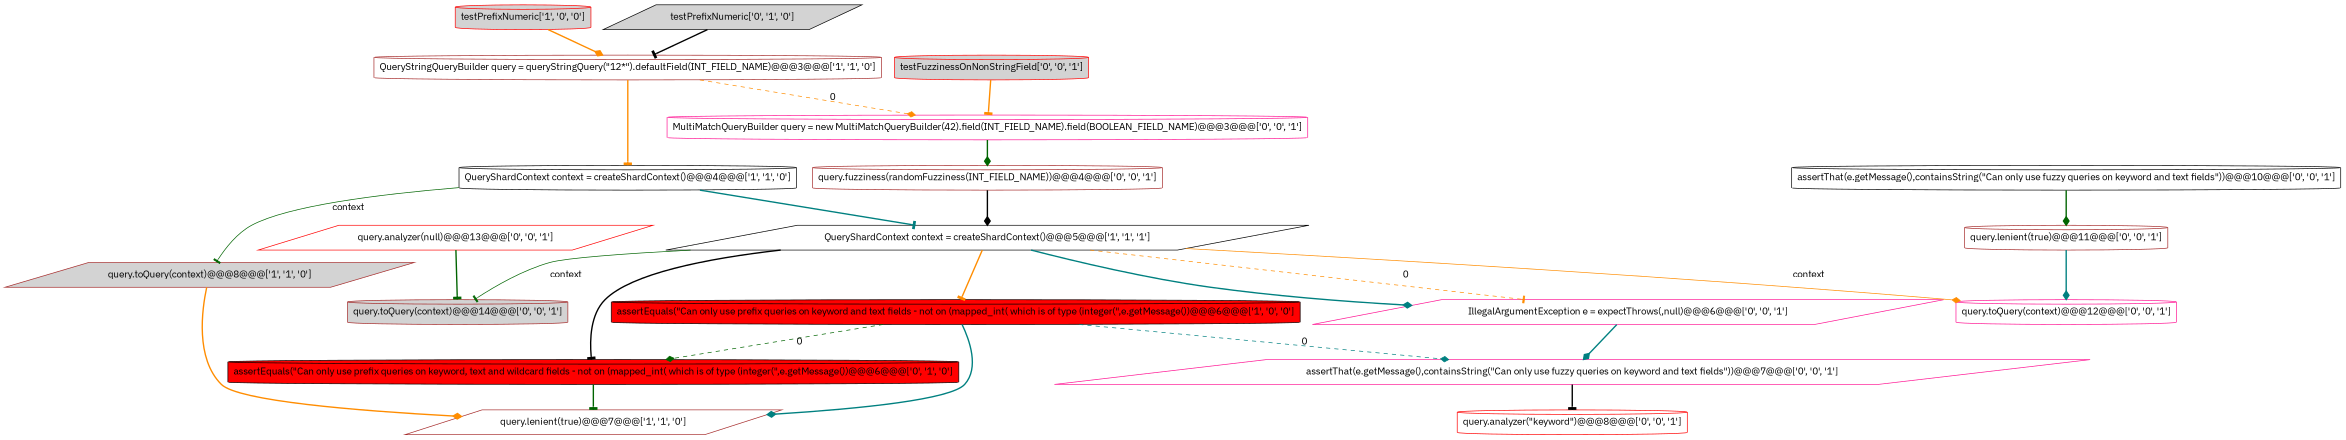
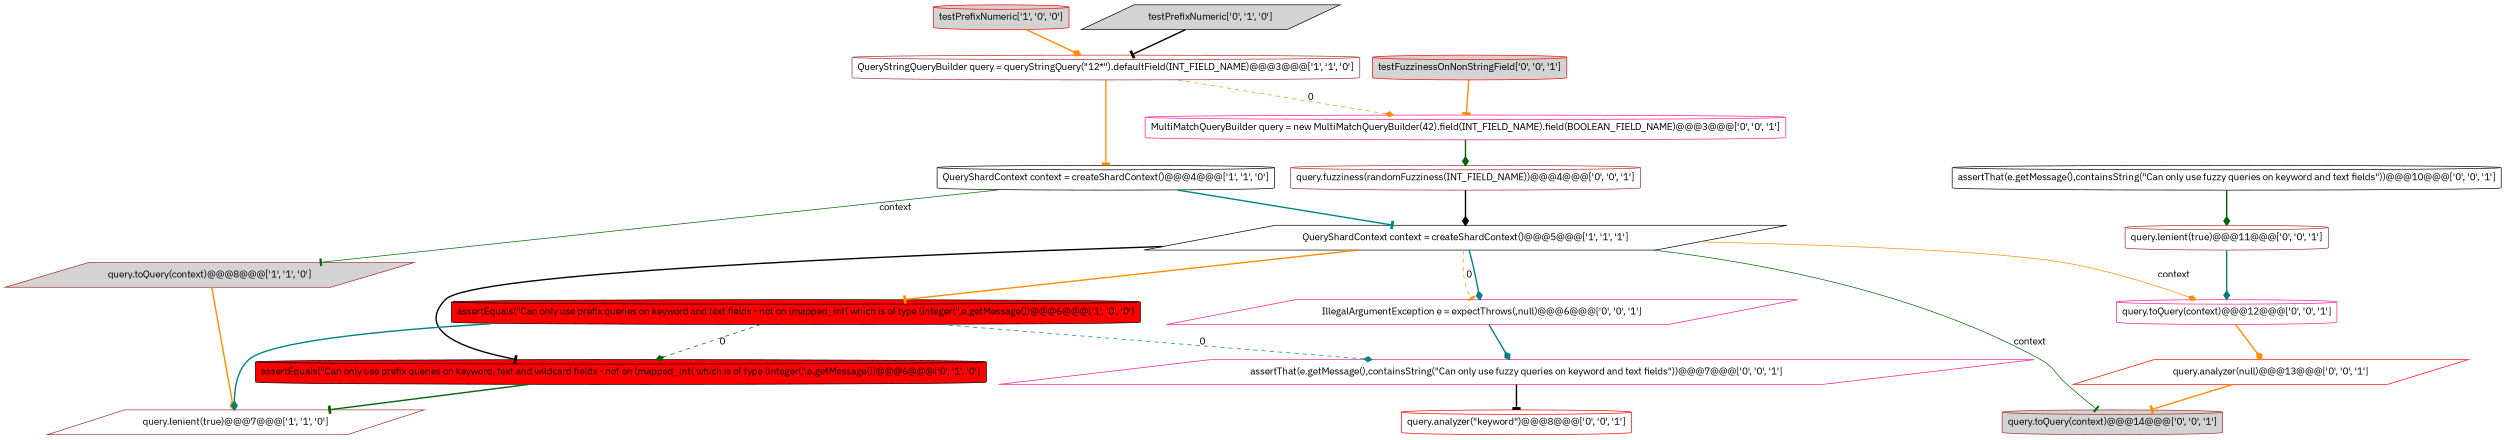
edge "query.analyzer(null)@@@13@@@['0', '0', '1']" -> "query.toQuery(context)@@@14@@@['0', '0', '1']": color darkgreen -> darkorange
edge "query.toQuery(context)@@@12@@@['0', '0', '1']" -> "query.analyzer(null)@@@13@@@['0', '0', '1']": added
